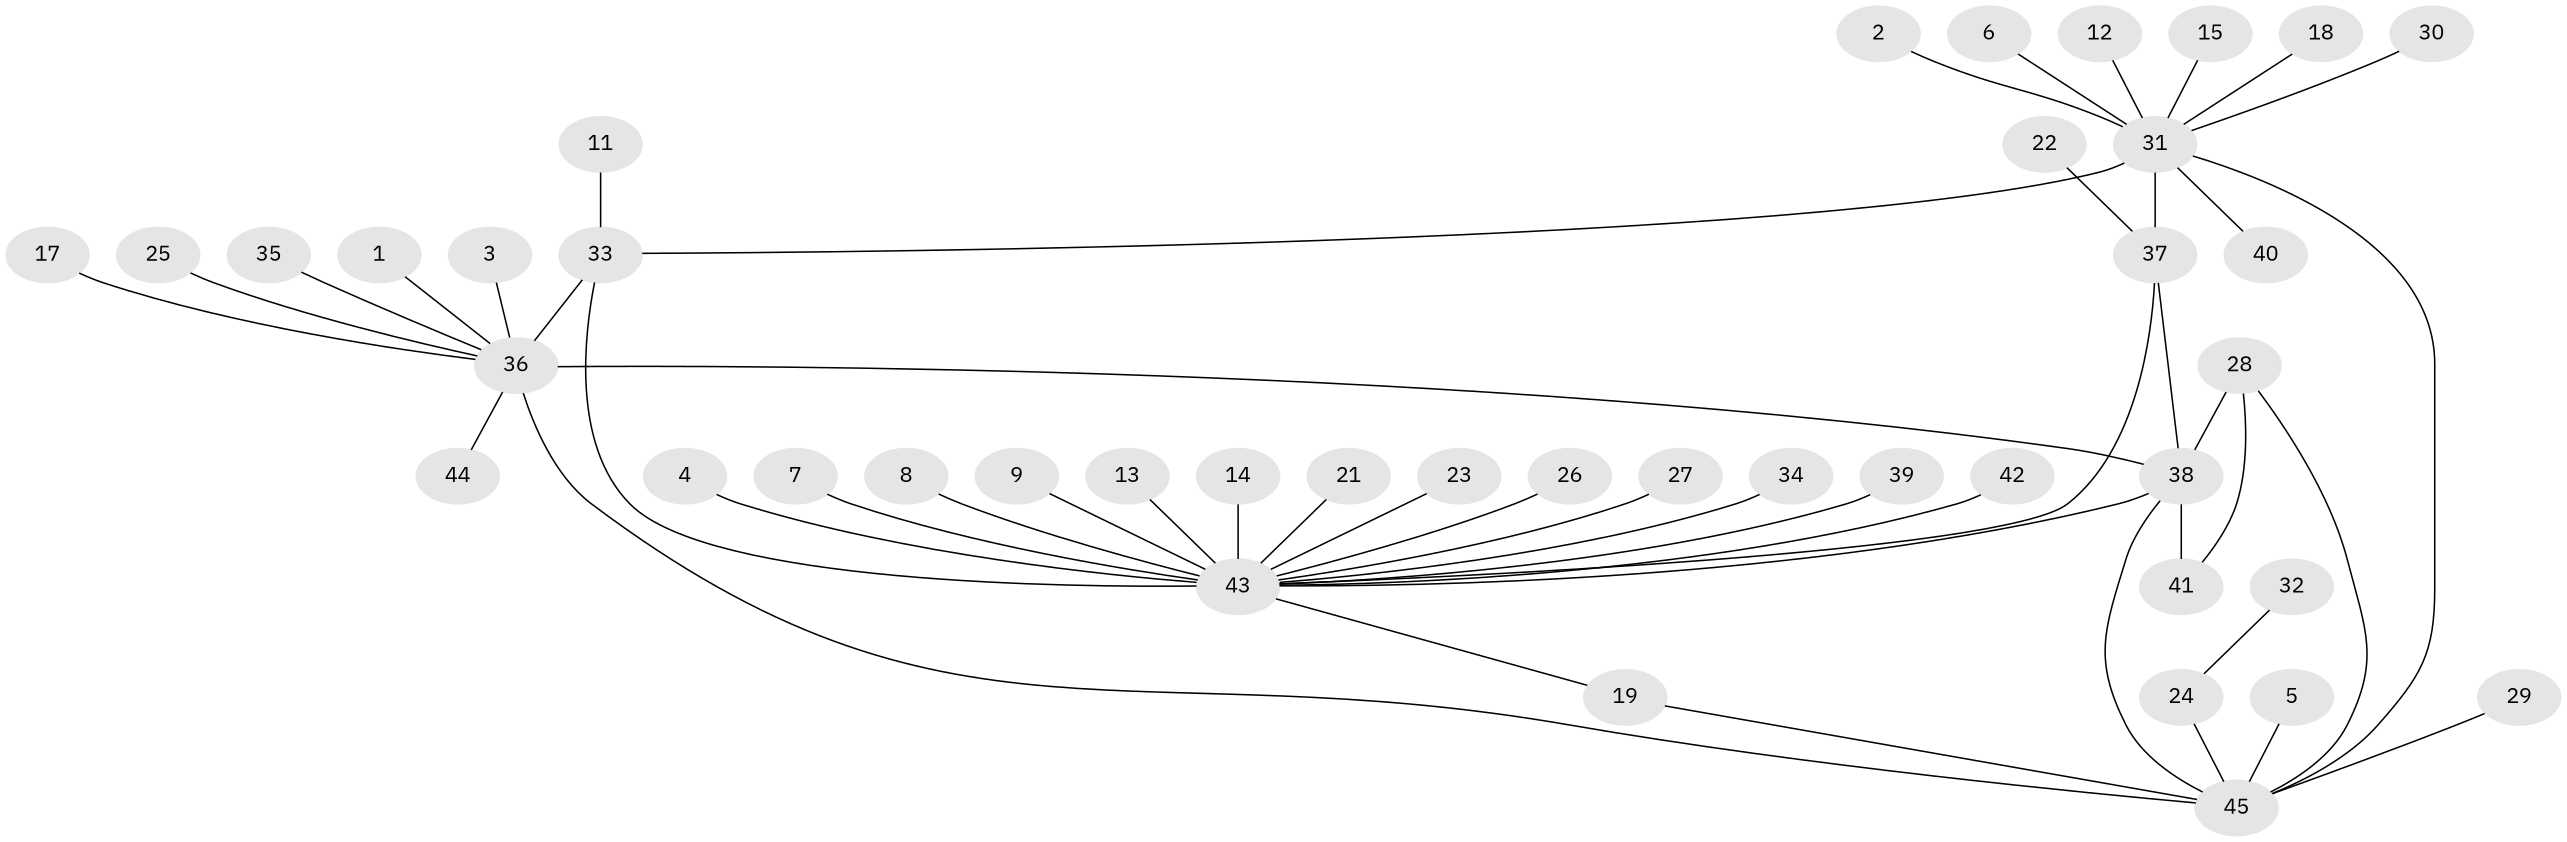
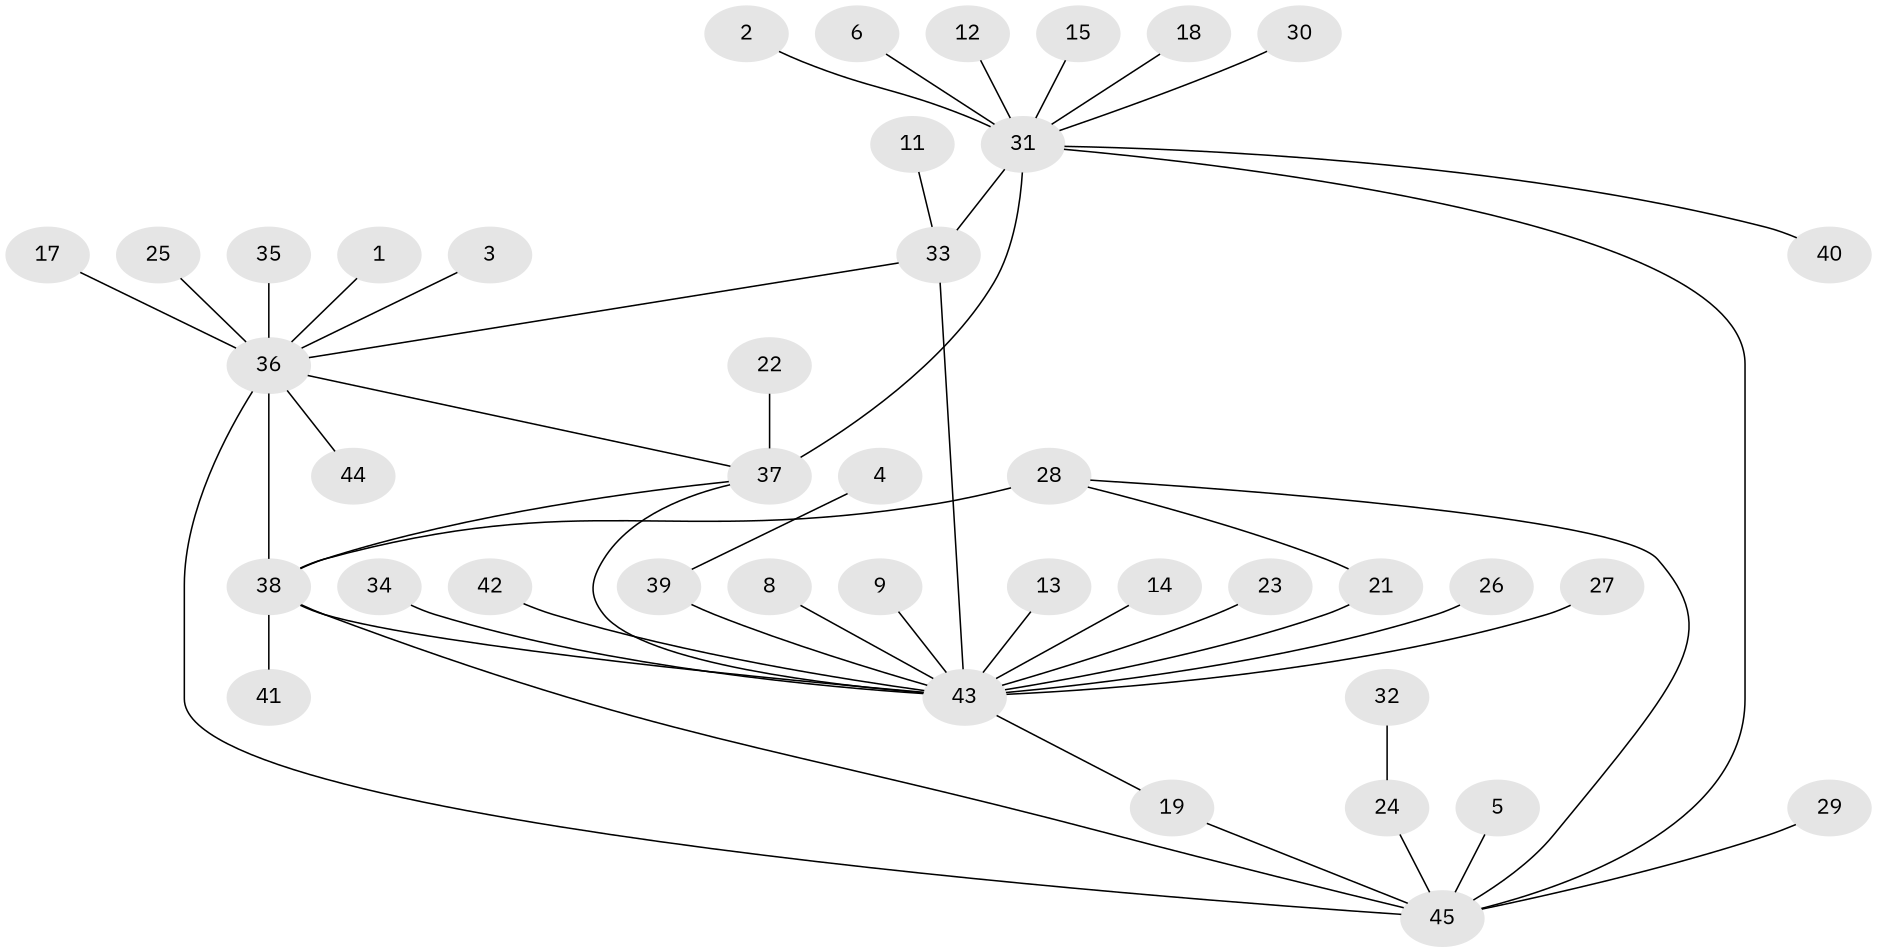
edge "36" -- "37": added
node "7": removed
edge "28" -- "41": now "28" -- "21"
edge "4" -- "43": now "4" -- "39"
